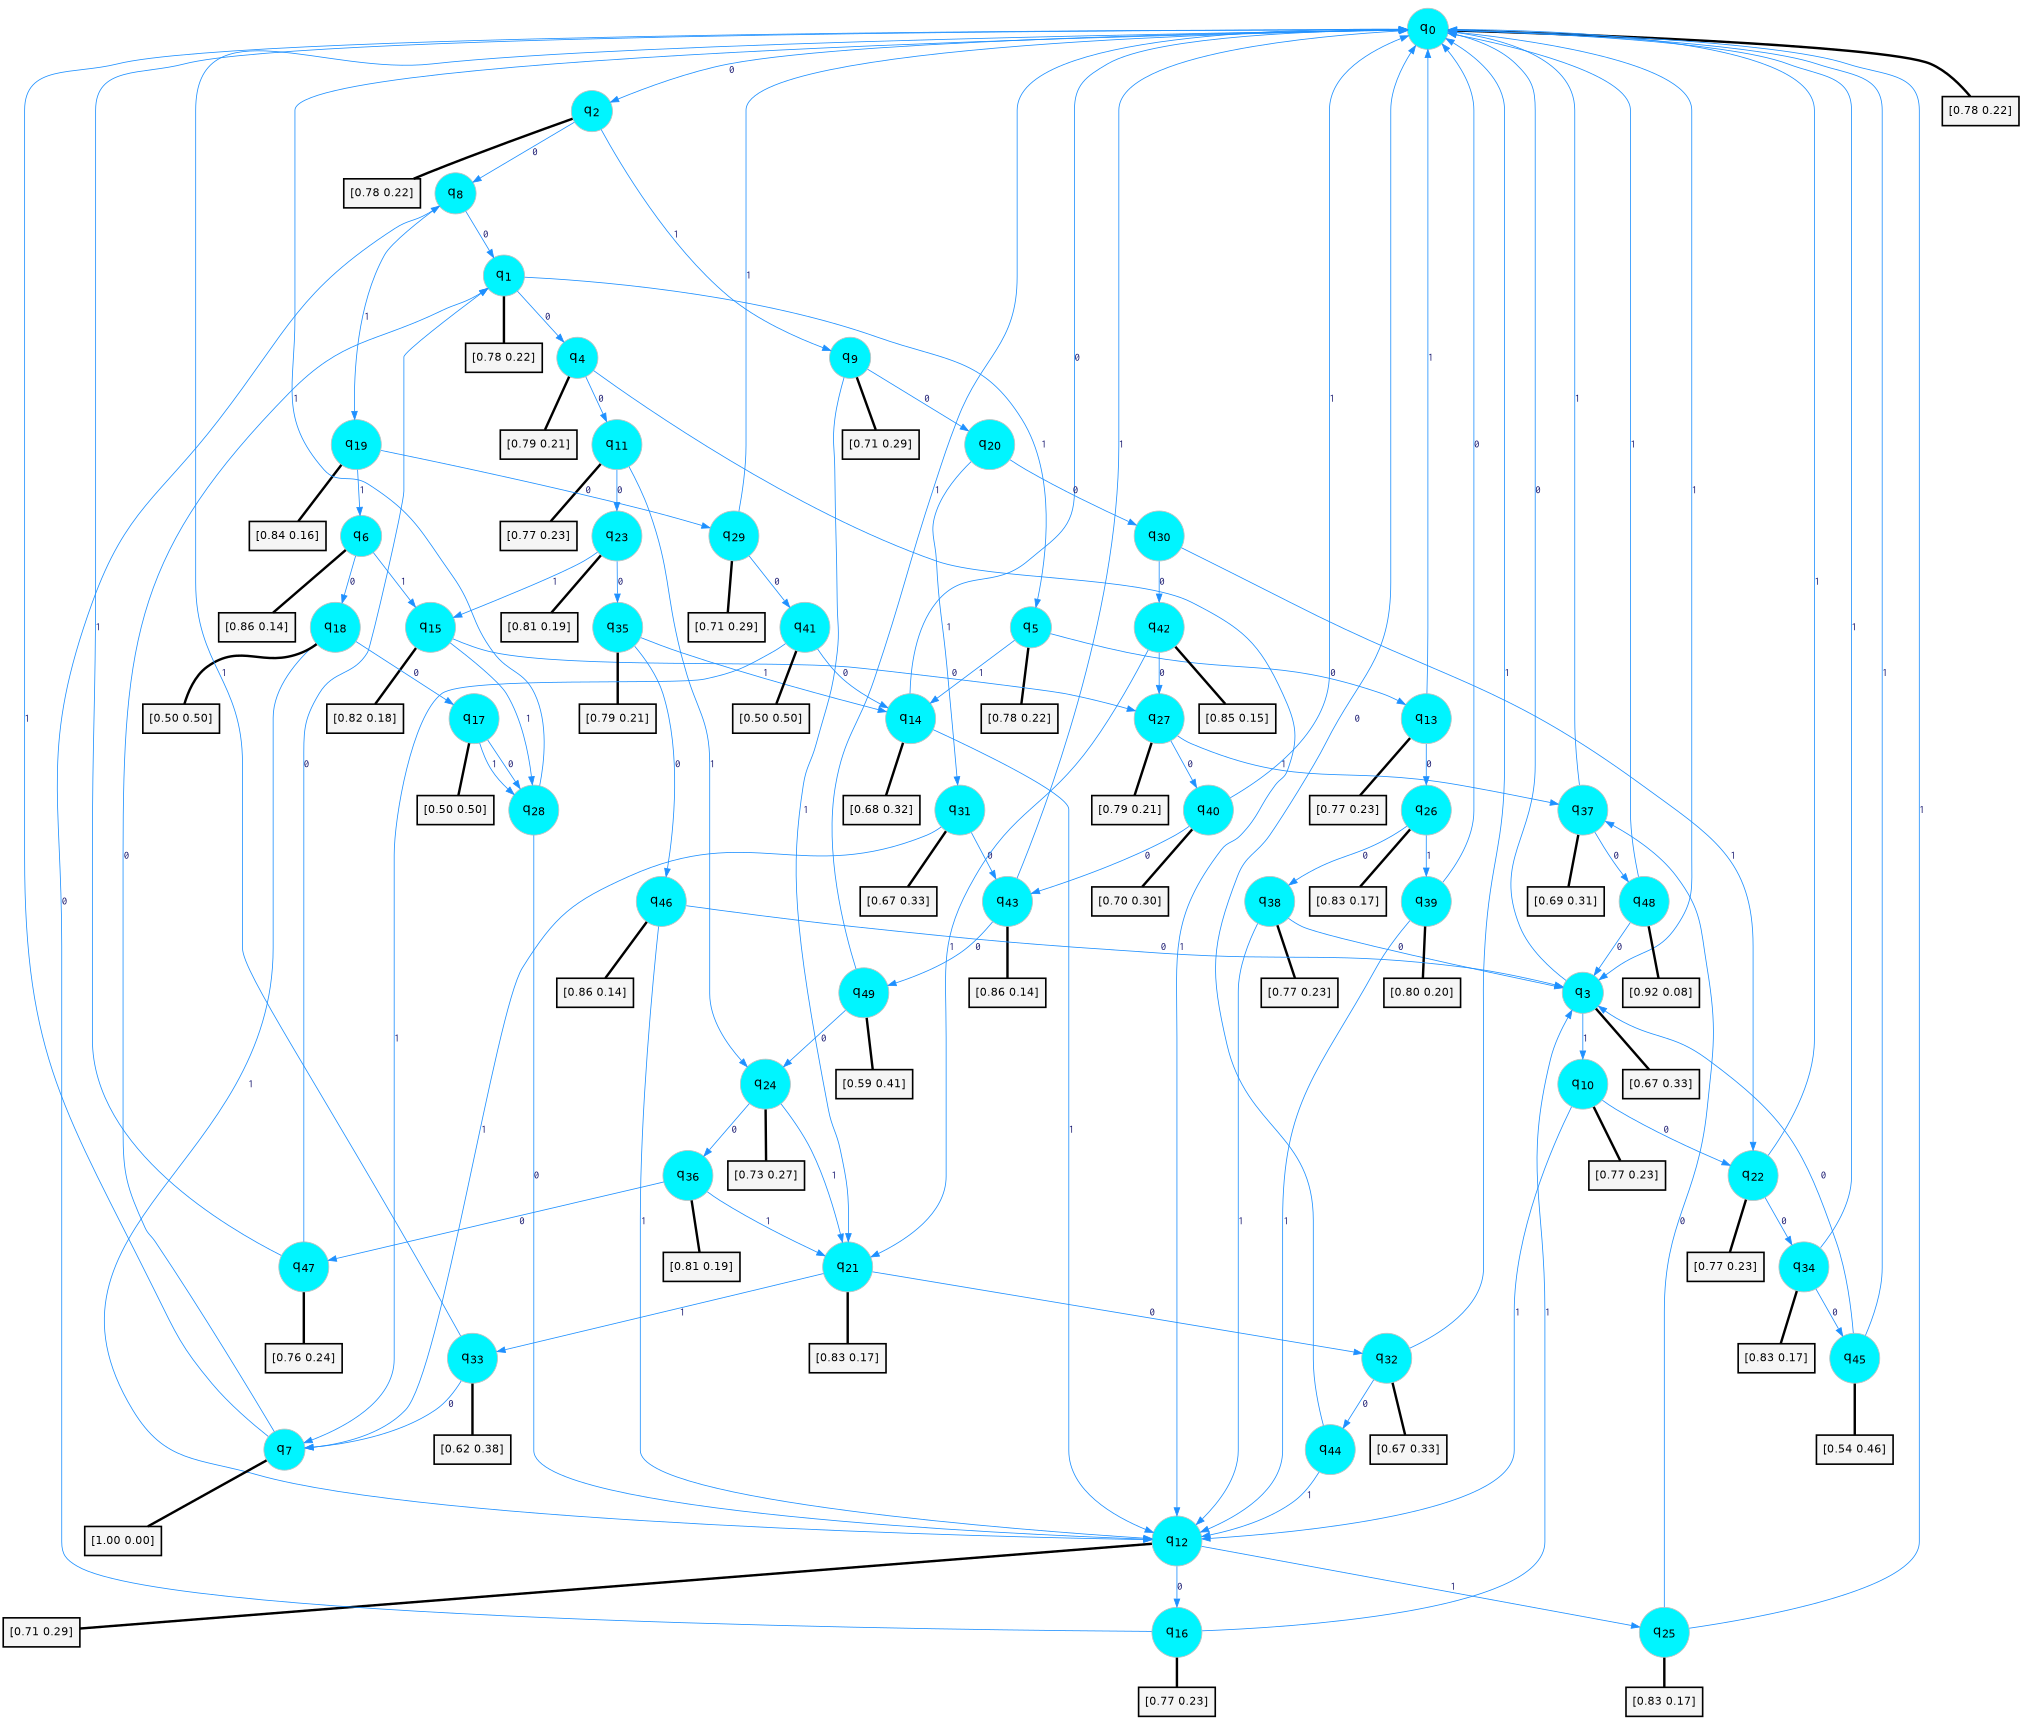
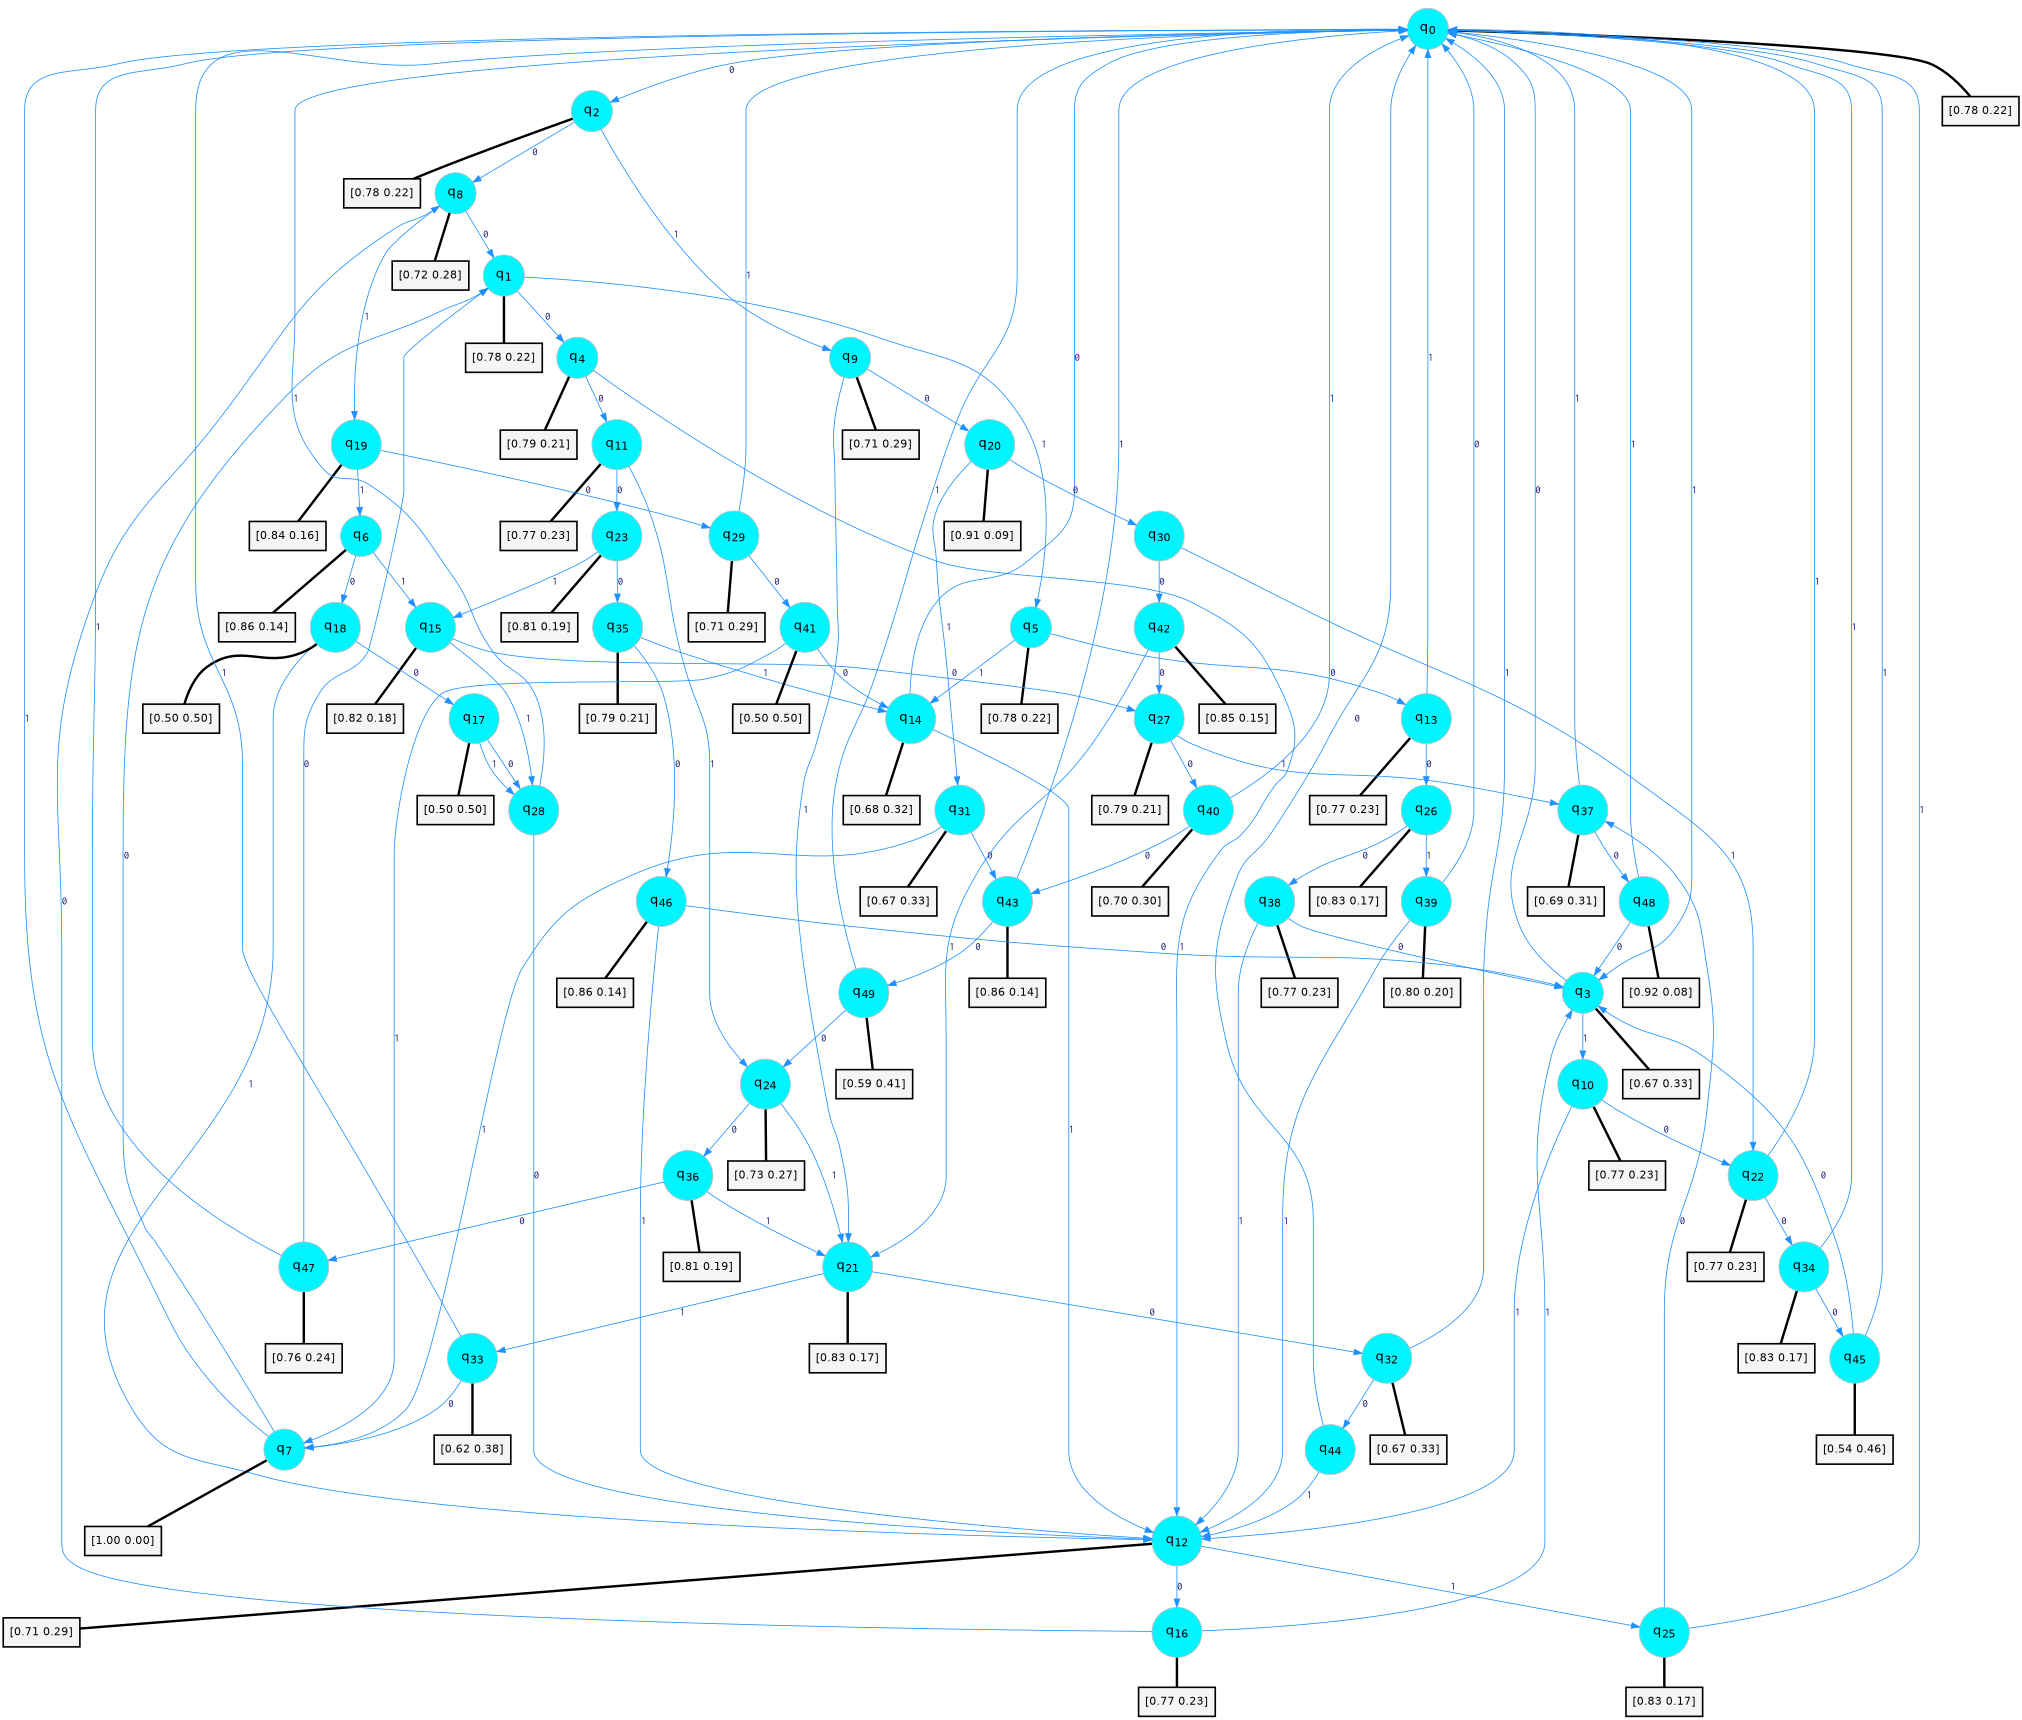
node "[0.72 0.28]": added
node "[0.91 0.09]": added
